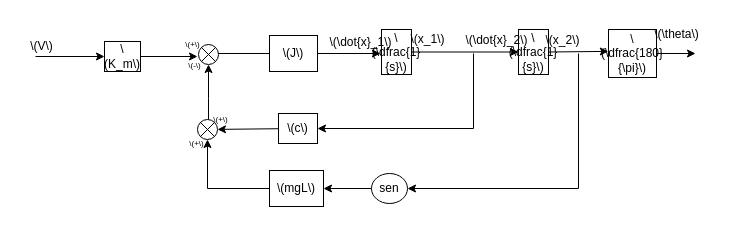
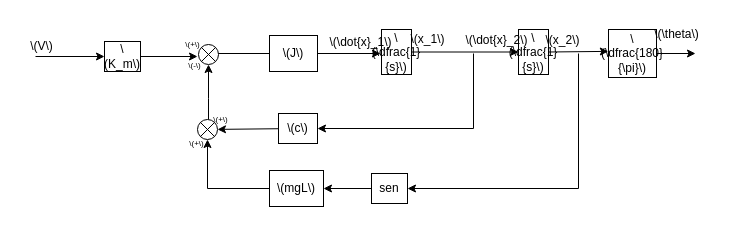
node "sen": shape ellipse -> rectangle
